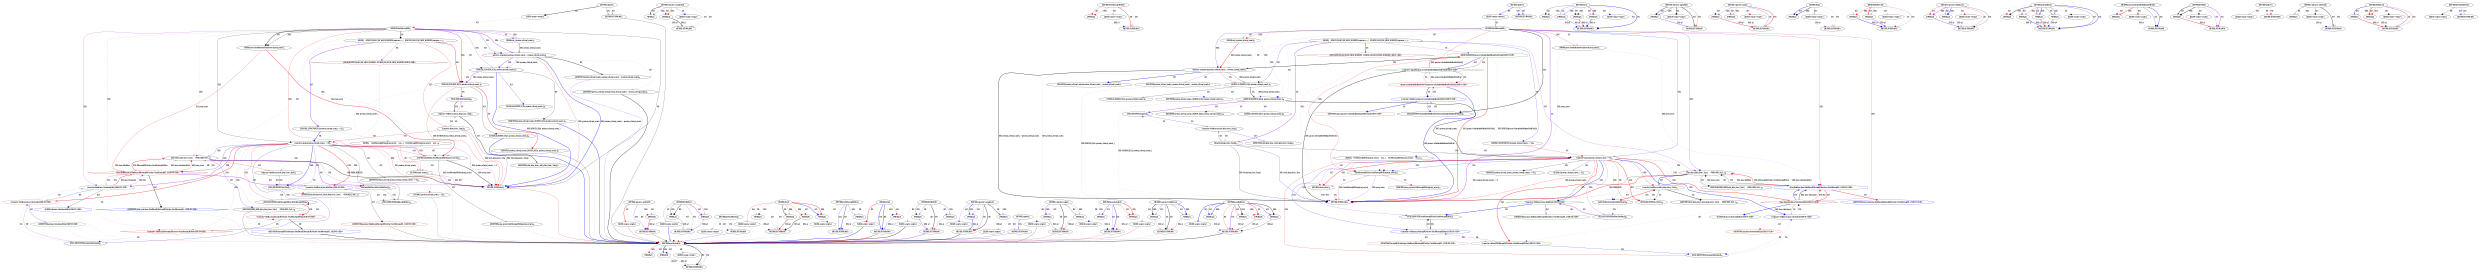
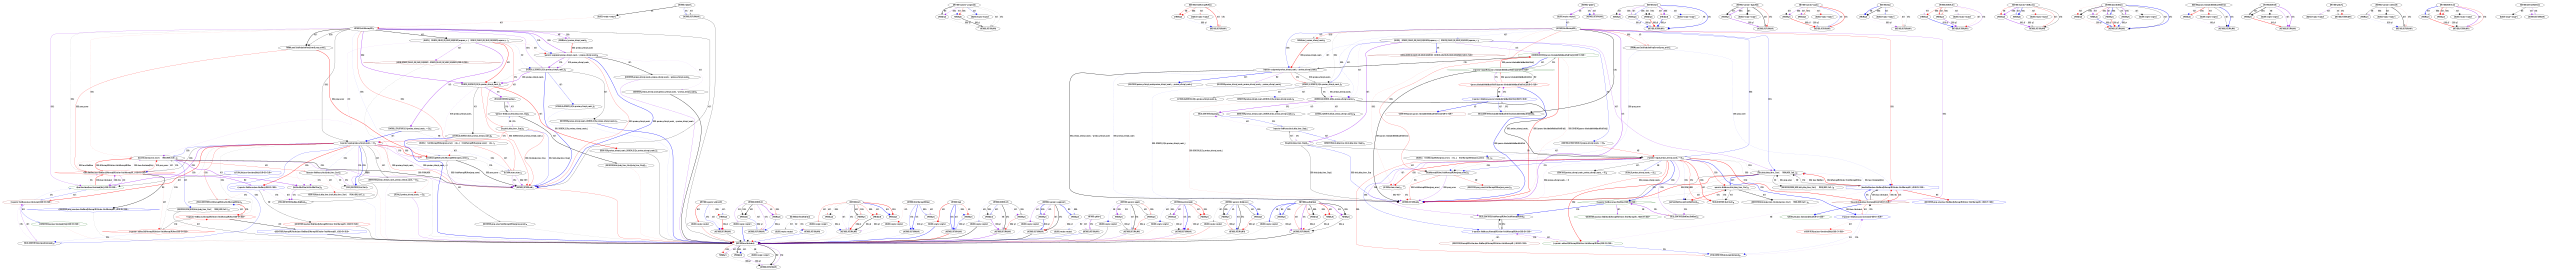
edge "<(base.Unretained,base::Unretained(this))<SUB>20</SUB>>" -> "<(LITERAL,this,base::Unretained(this))<SUB>20</SUB>>": reversed
